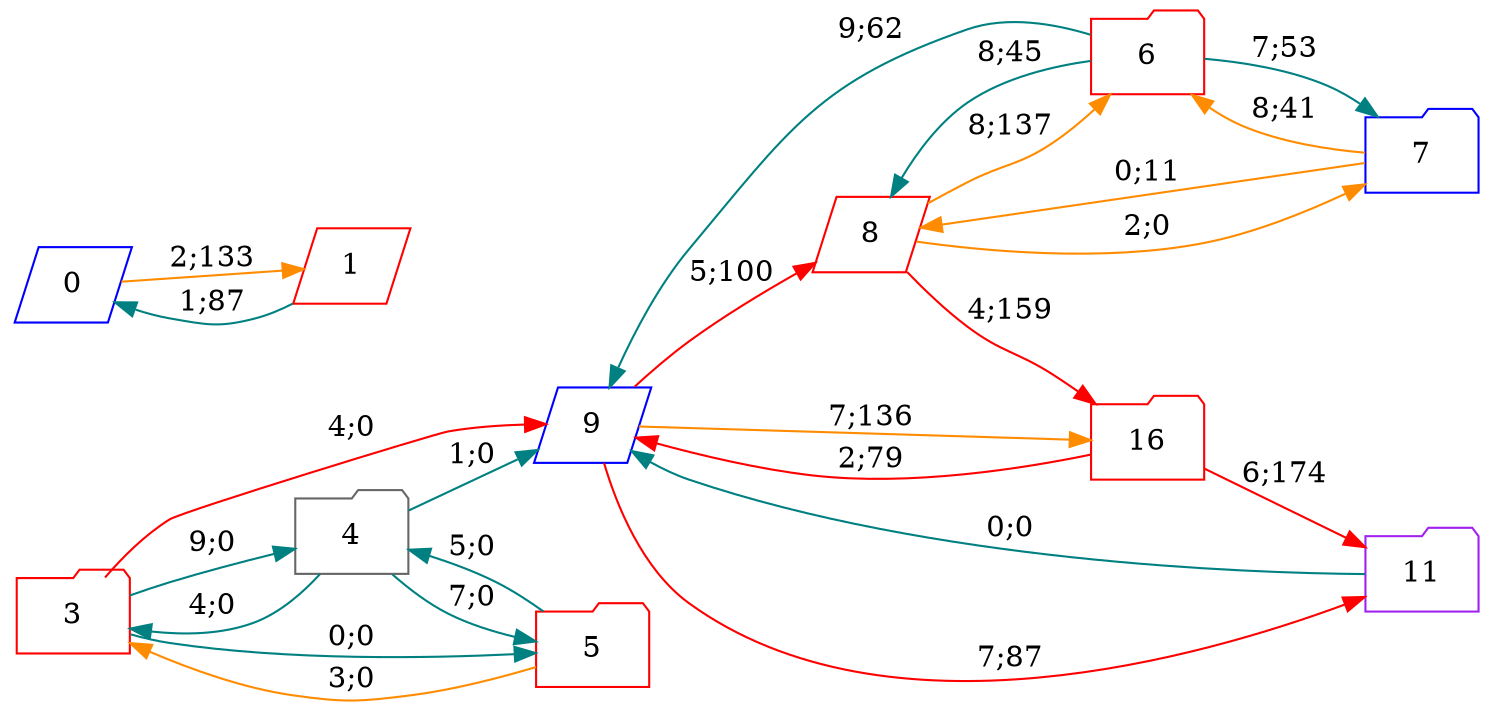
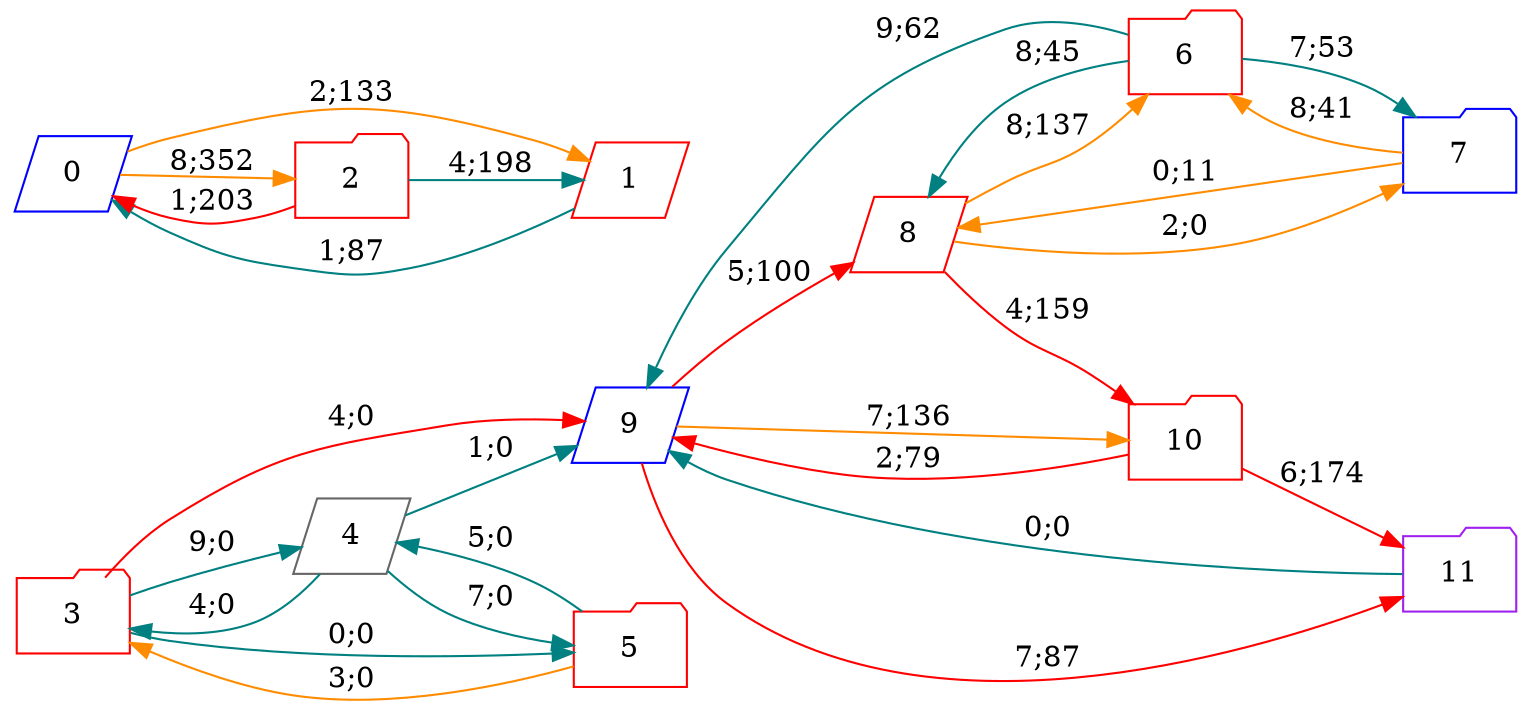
node "2": added
node "16": label "16" -> "10"
node "4": shape folder -> parallelogram
